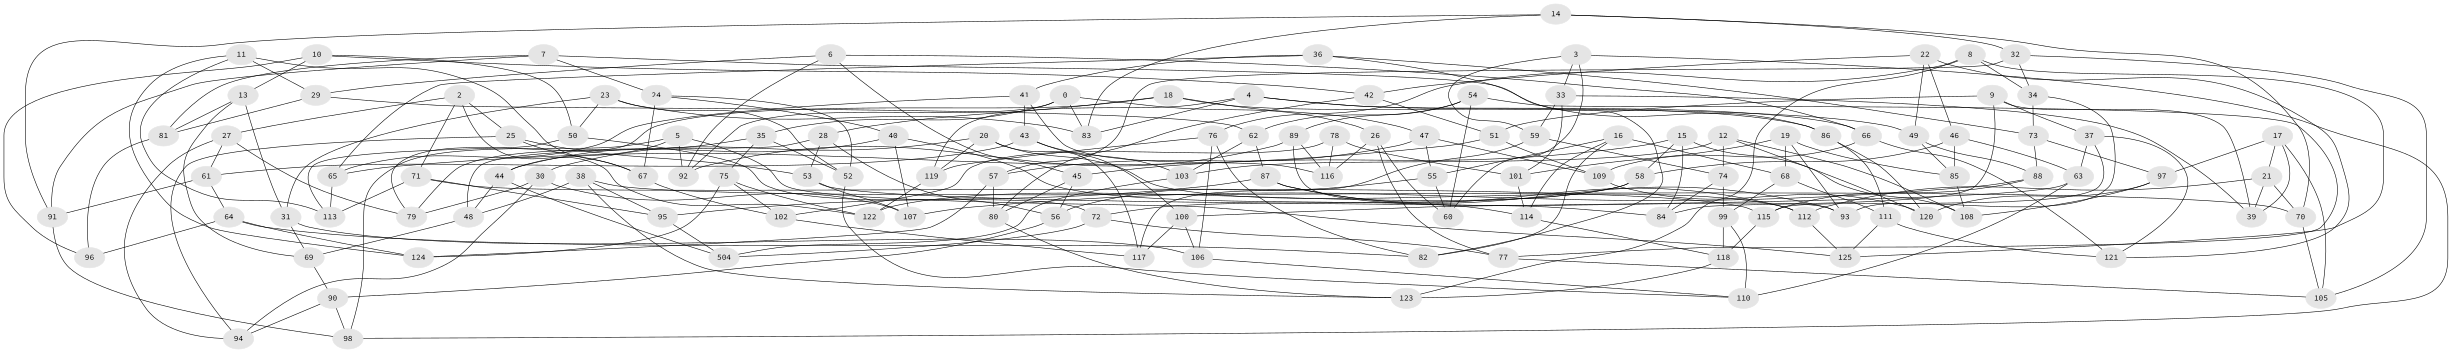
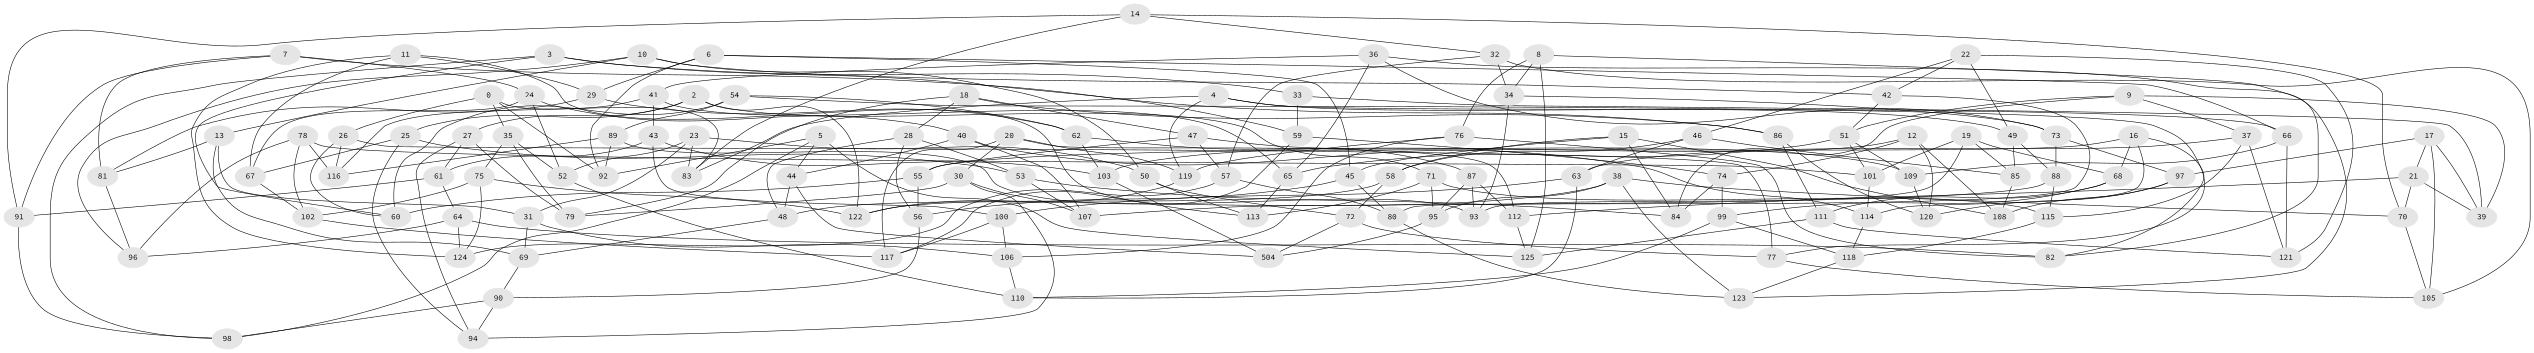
edge "33" -- "101": now "51" -- "101"
edge "78" -- "96": added
